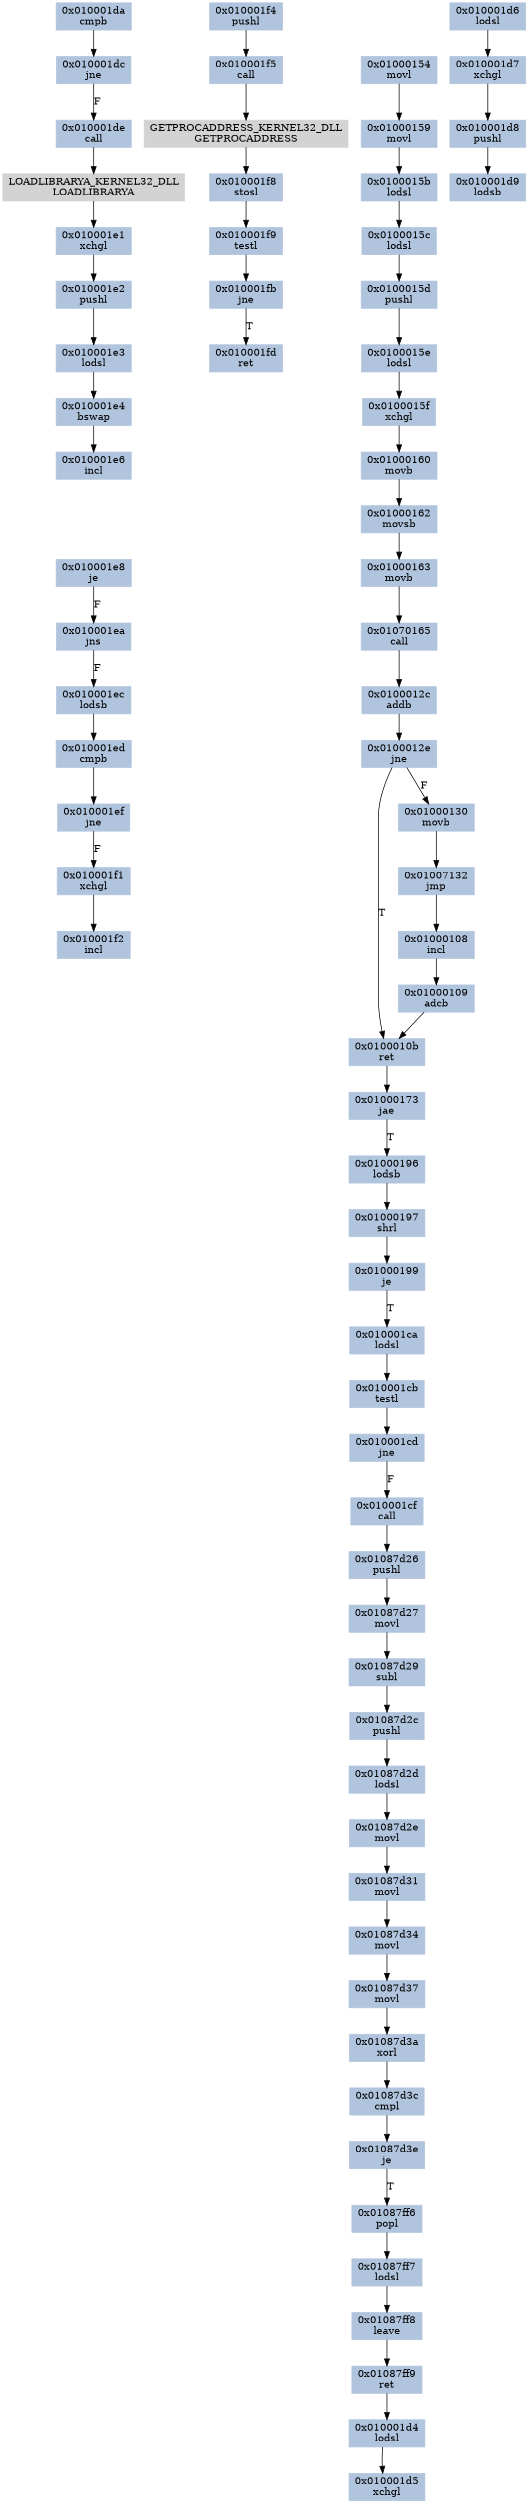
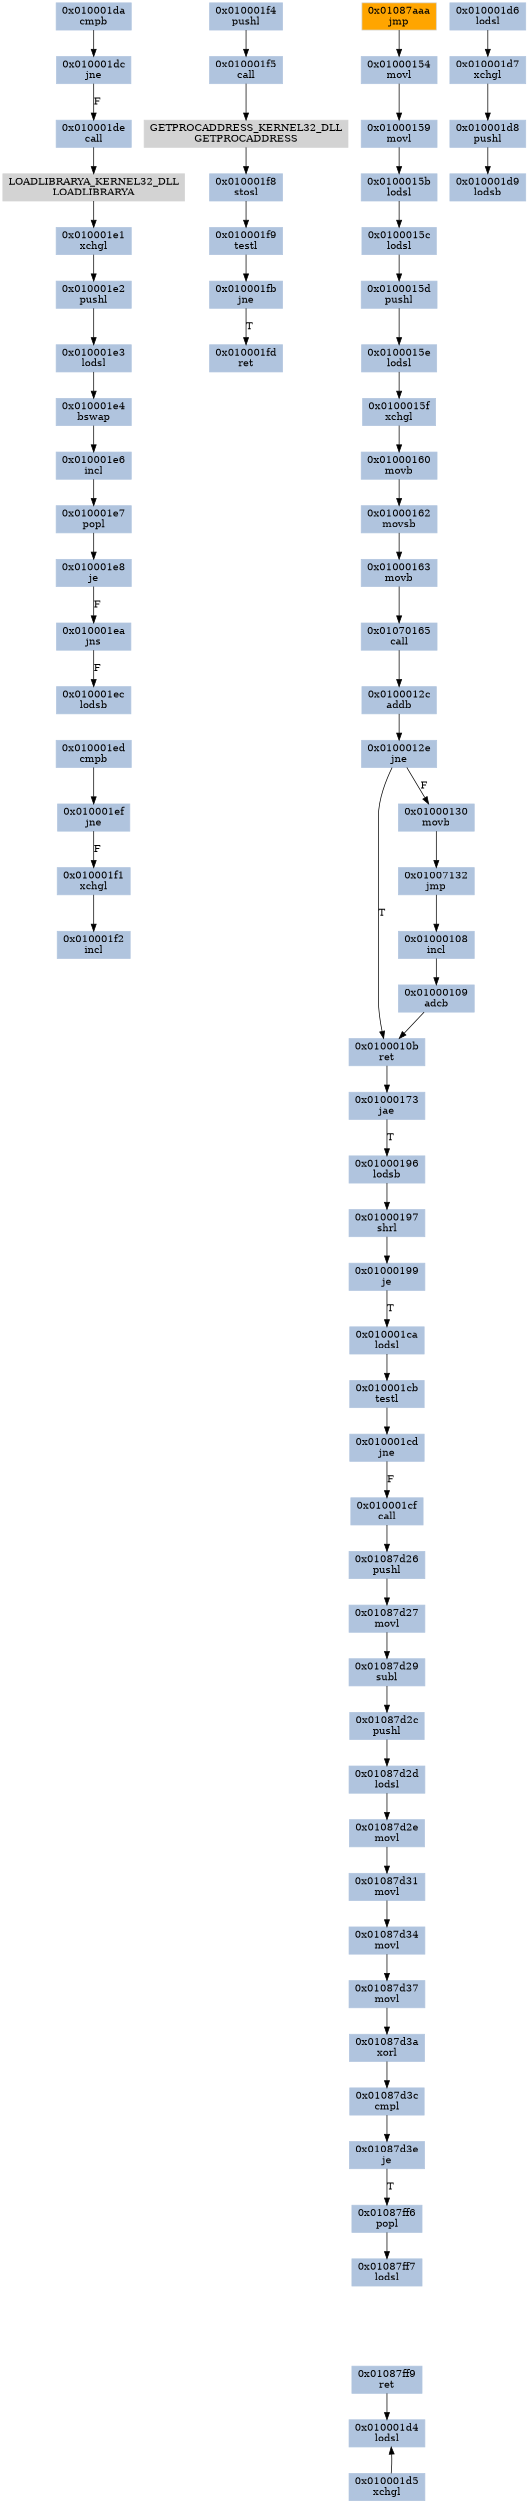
node "0x01087aaa jmp": added
node "0x010001e7 popl": added
edge "0x010001ec lodsb" -> "0x010001ed cmpb": removed
node "0x01087ff8 leave": removed
edge "0x010001d4 lodsl" -> "0x010001d5 xchgl": reversed
